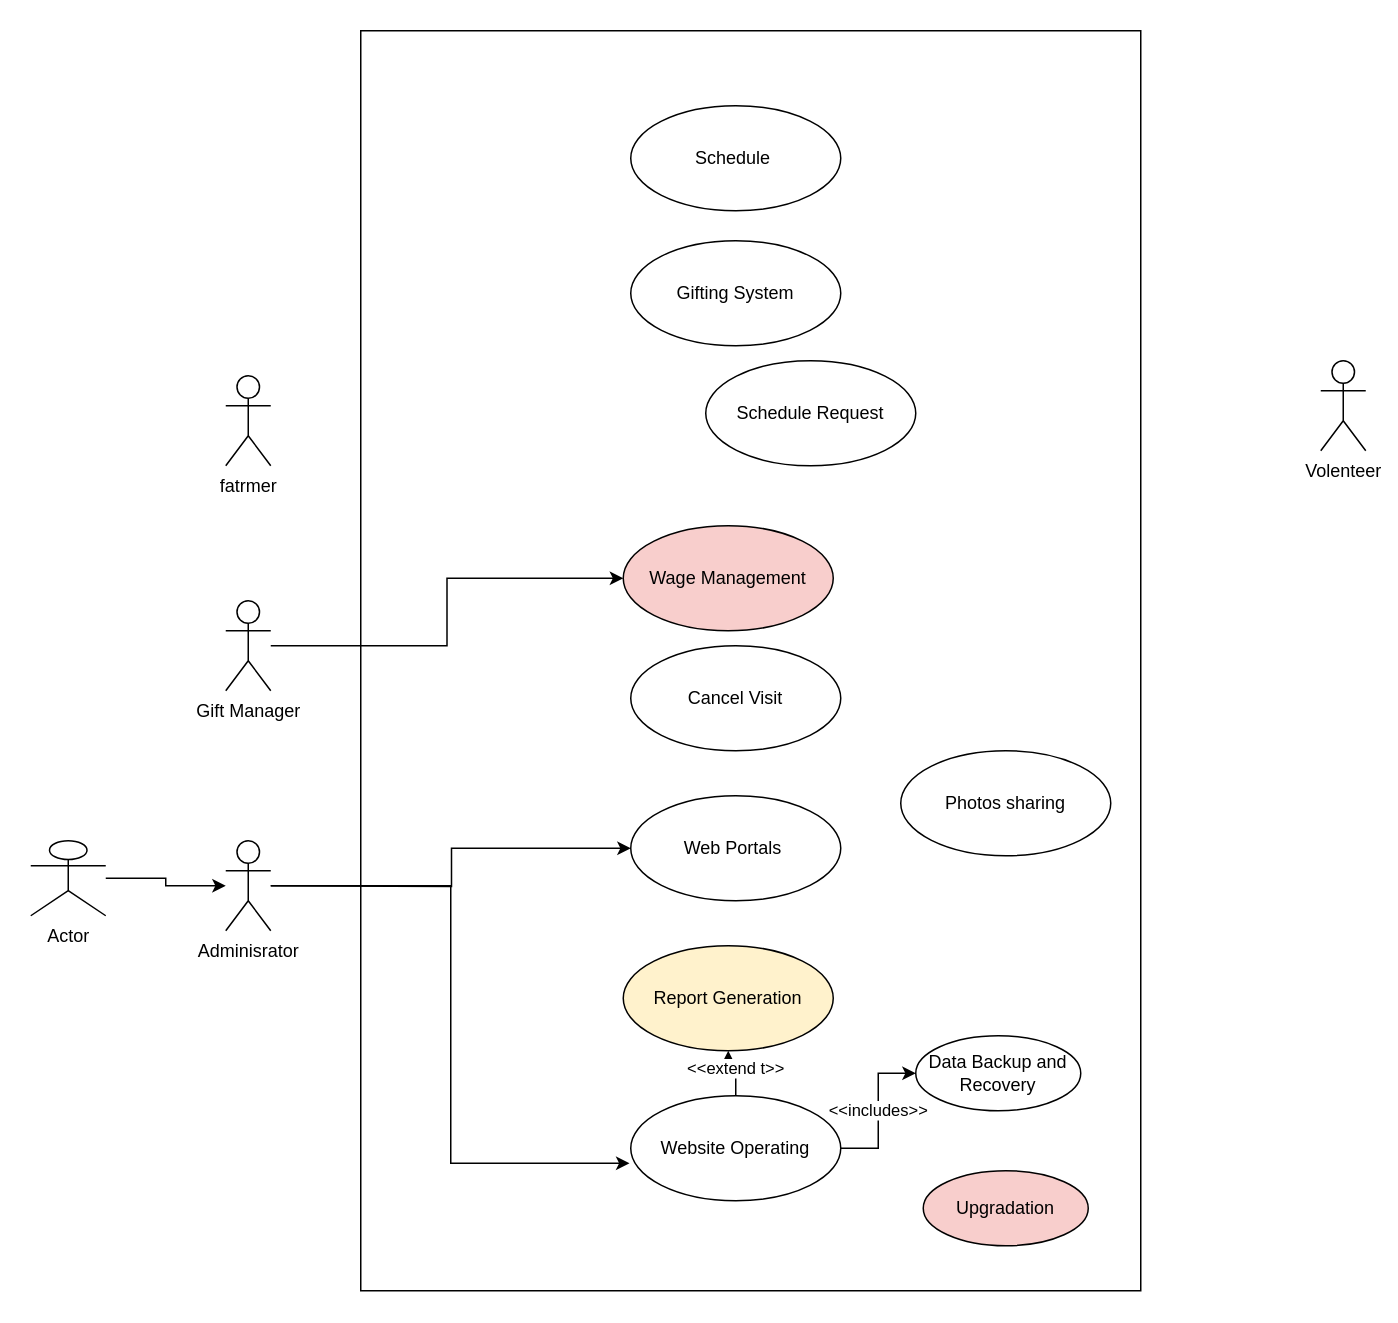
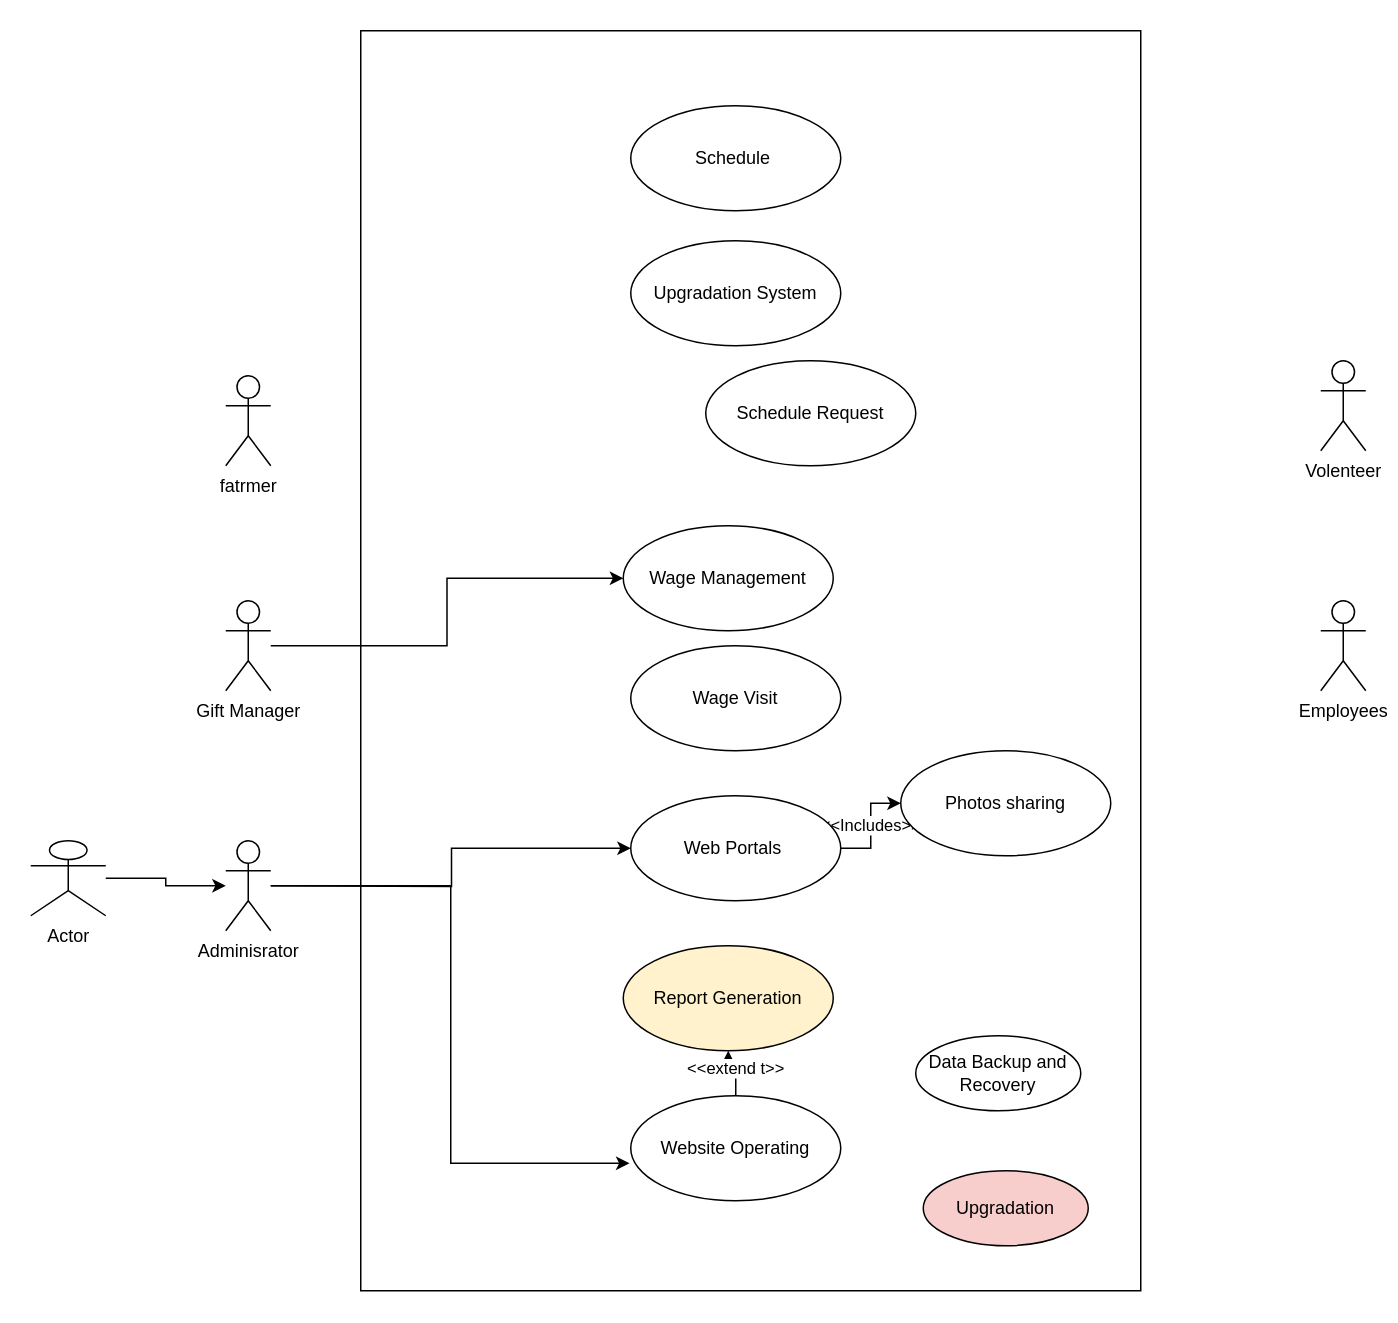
node "Gifting System": label "Gifting System" -> "Upgradation System"
node "Wage Management": fillcolor #f8cecc -> #ffffff
node "Employees": added
node "Cancel Visit": label "Cancel Visit" -> "Wage Visit"
edge "Web Portals" -> "Photos sharing": added, label "<<Includes>>"
edge "Website Operating" -> "Data Backup and Recovery": removed, label "<<includes>>"
